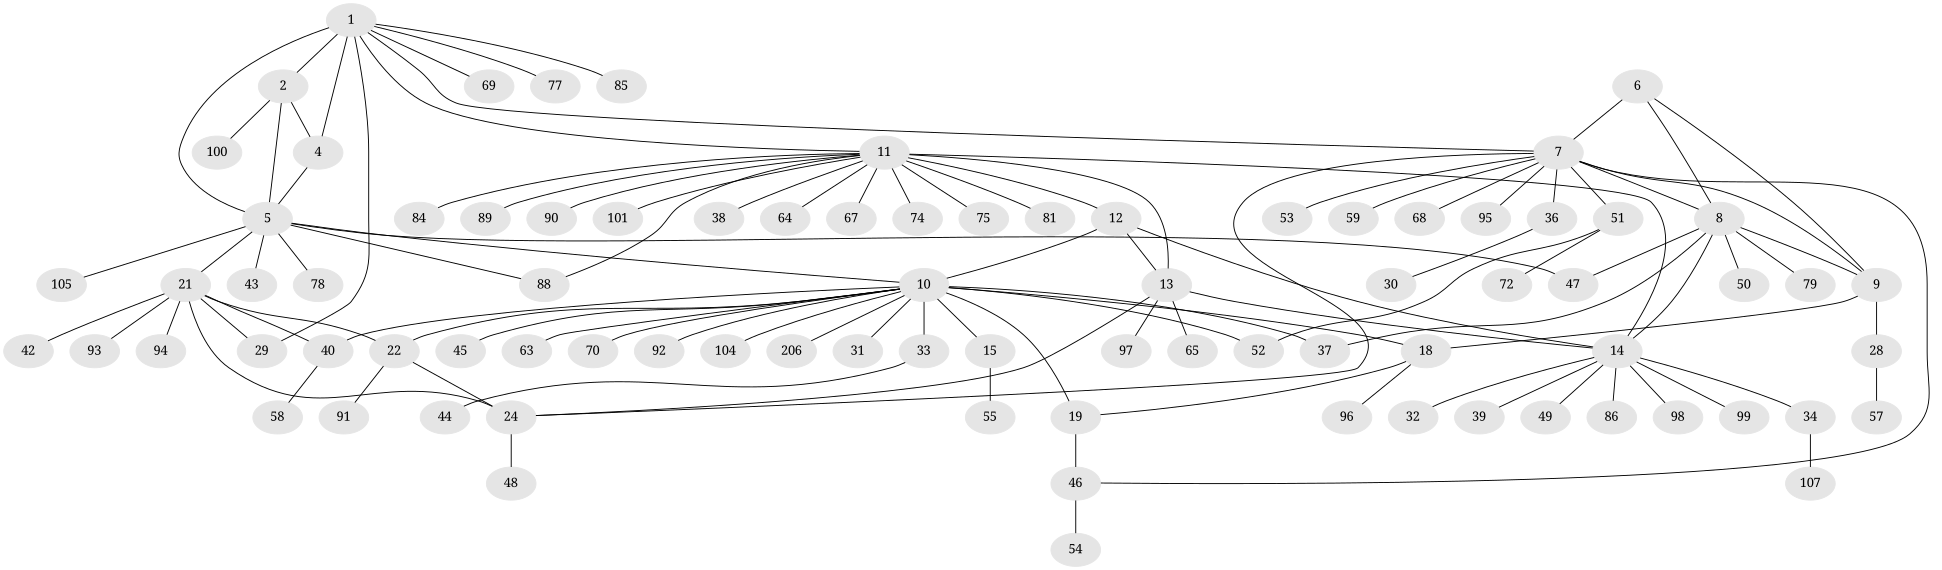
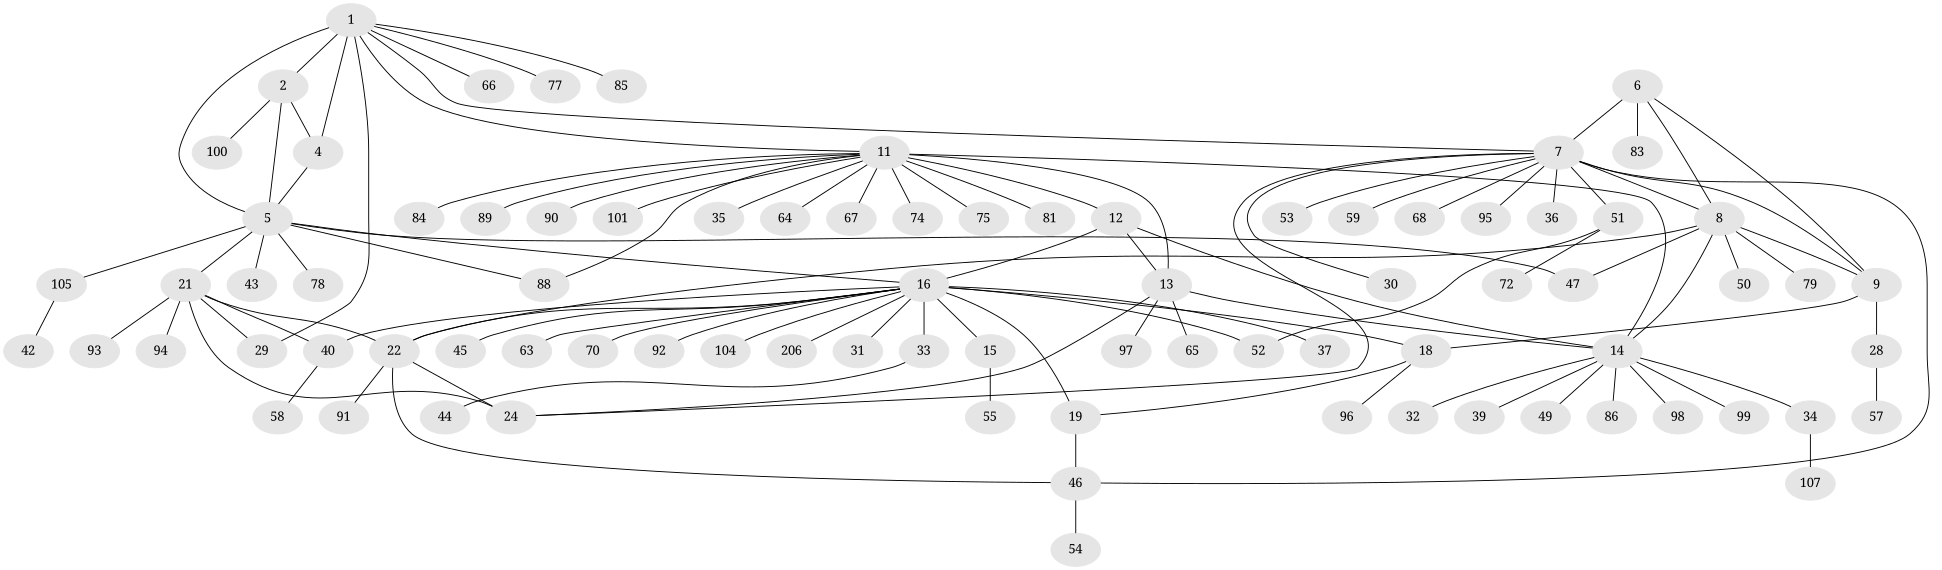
node "69": label "69" -> "66"
node "83": added
node "38": label "38" -> "35"
edge "36" -- "30": now "7" -- "30"
node "10": label "10" -> "16"
edge "21" -- "42": now "105" -- "42"
edge "8" -- "37": now "8" -- "22"
edge "22" -- "46": added
node "48": removed
